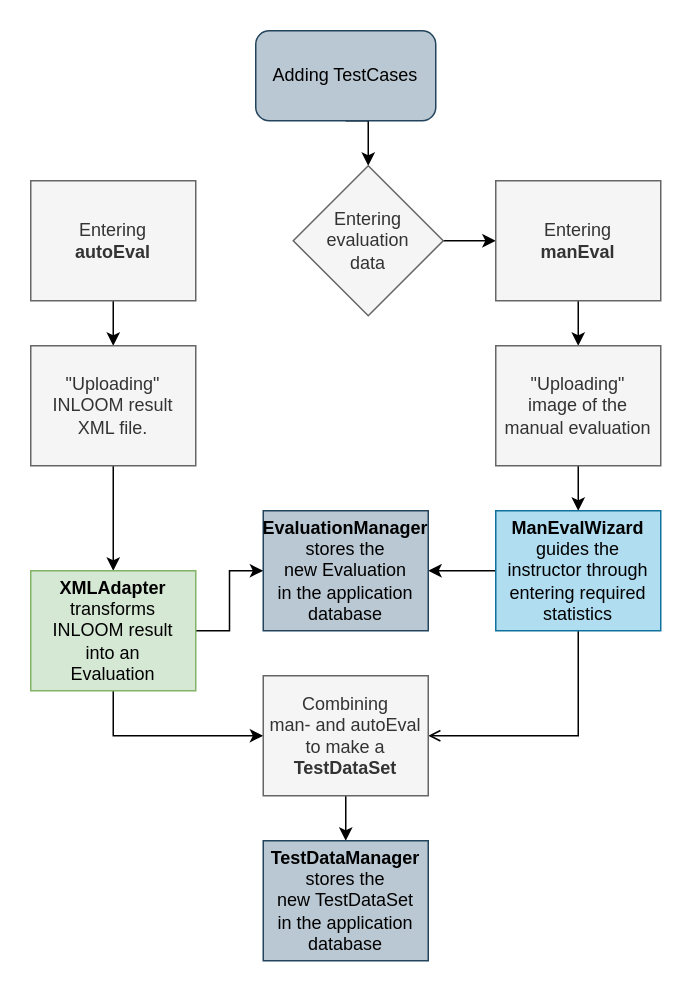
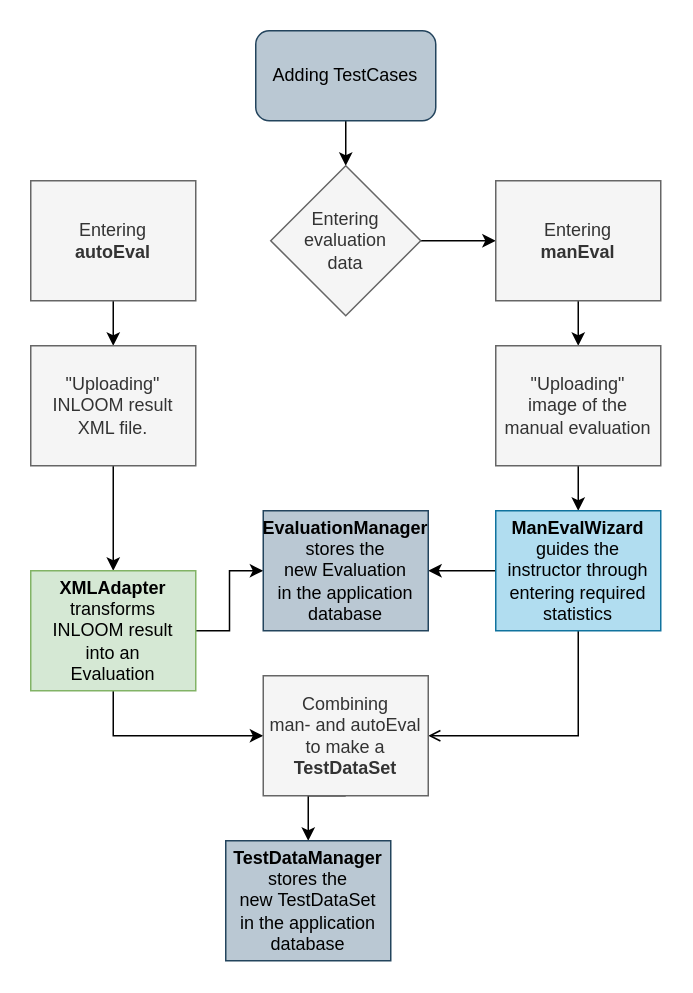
node "Entering evaluation data": moved (368, 241) -> (346, 241)
node "TestDataManager stores the new TestDataSet in the application database": moved (346, 901) -> (308, 901)
